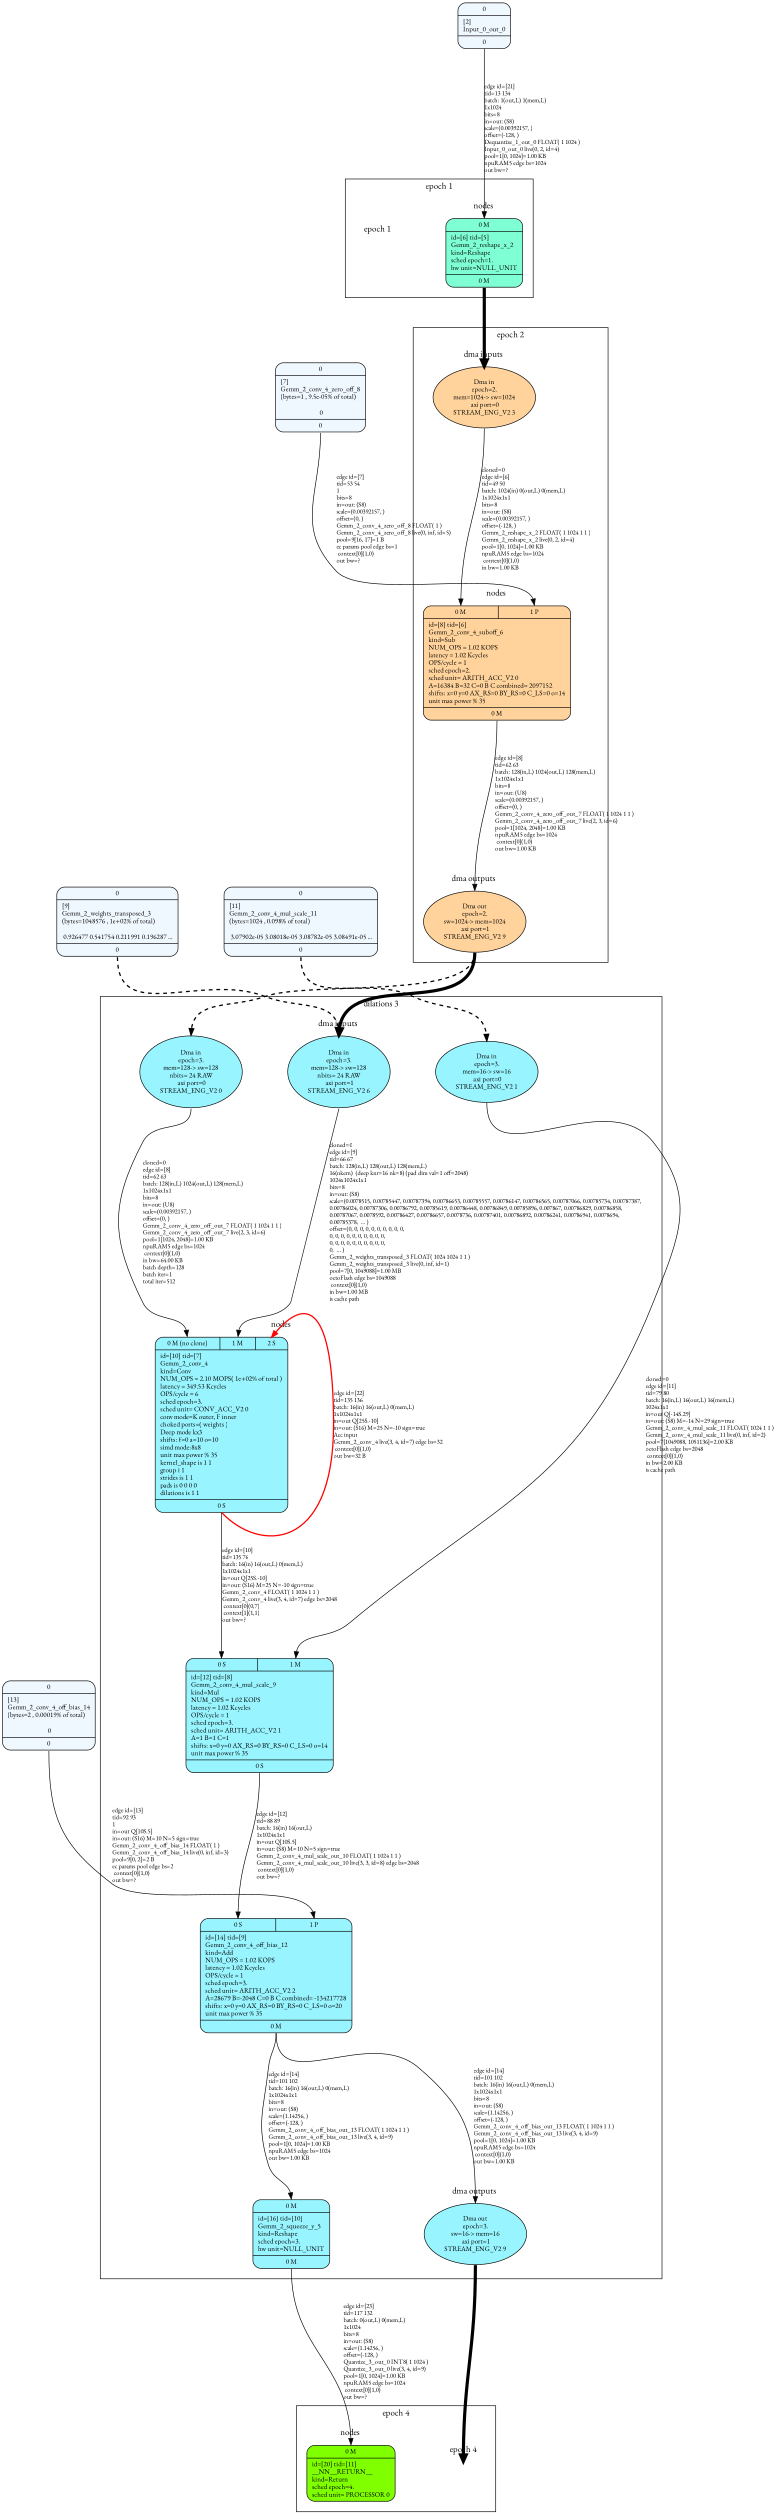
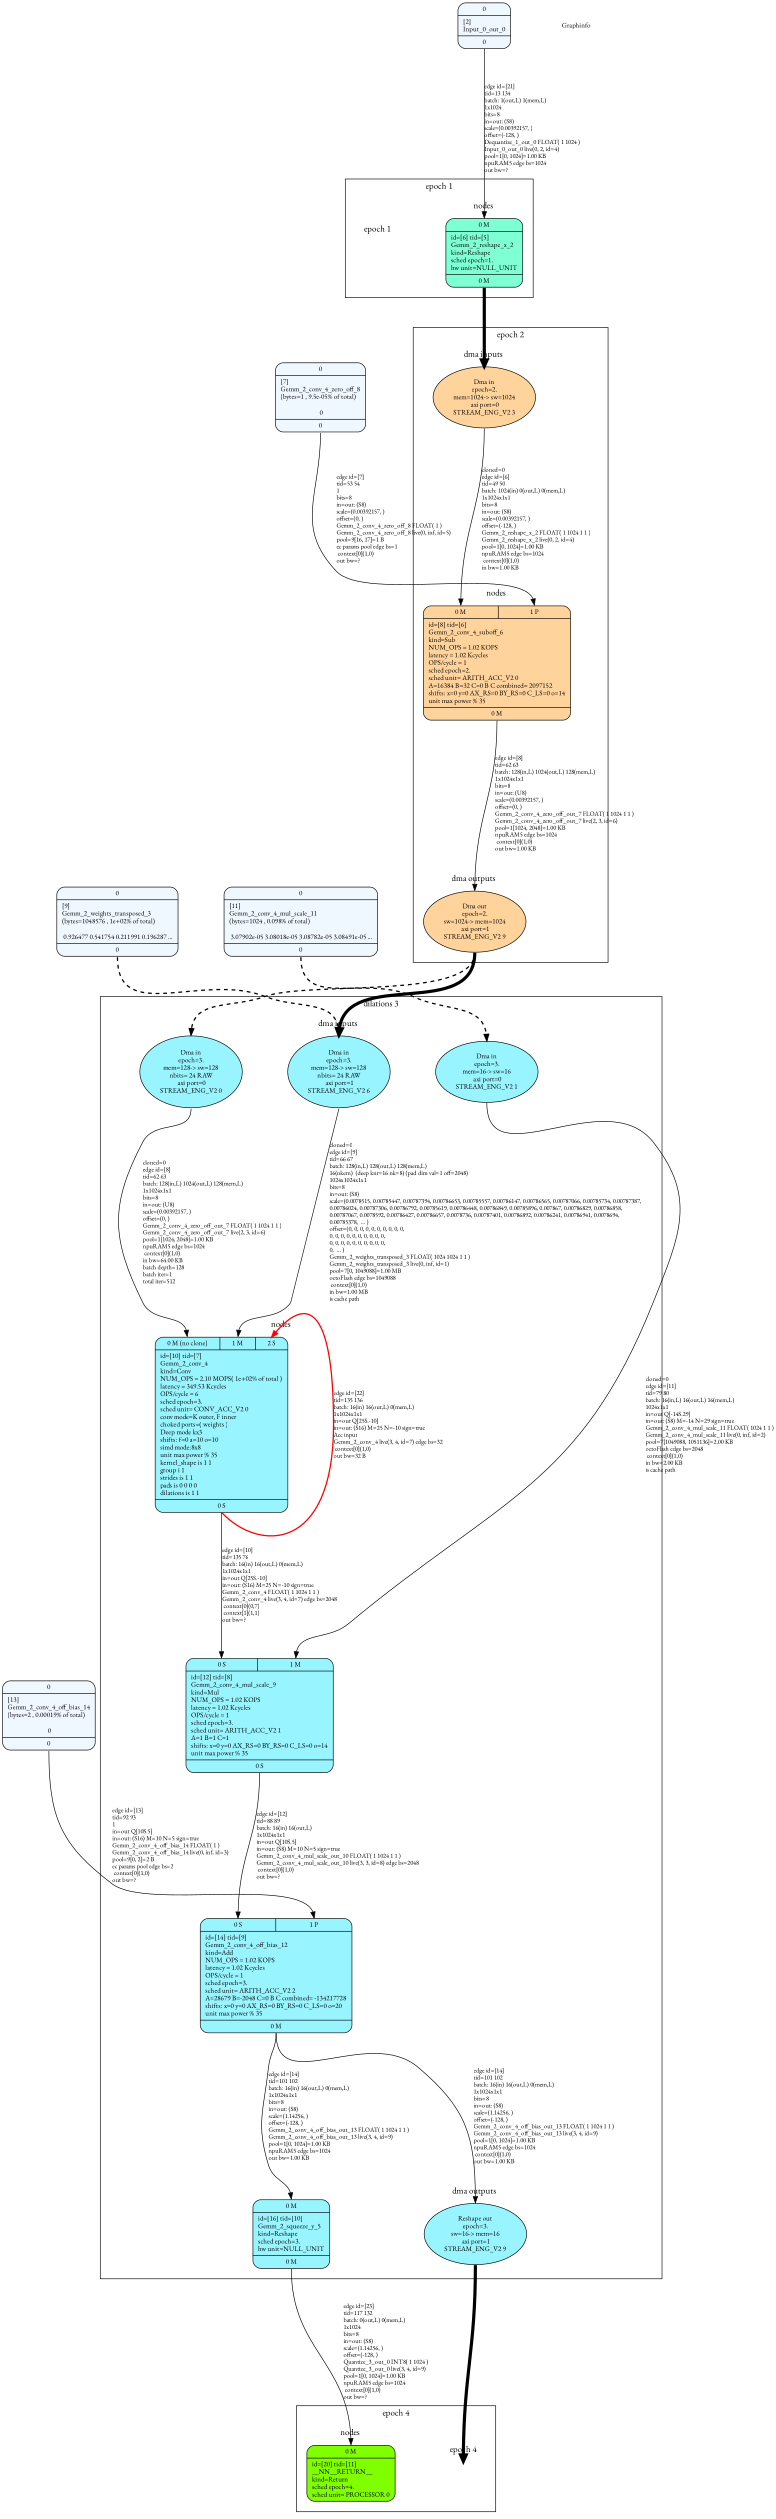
node "Graphinfo": added
node "Dma out epoch=3. sw=16-> mem=16 axi port=1 STREAM_ENG_V2 9": label "Dma out epoch=3. sw=16-> mem=16 axi port=1 STREAM_ENG_V2 9" -> "Reshape out epoch=3. sw=16-> mem=16 axi port=1 STREAM_ENG_V2 9"
